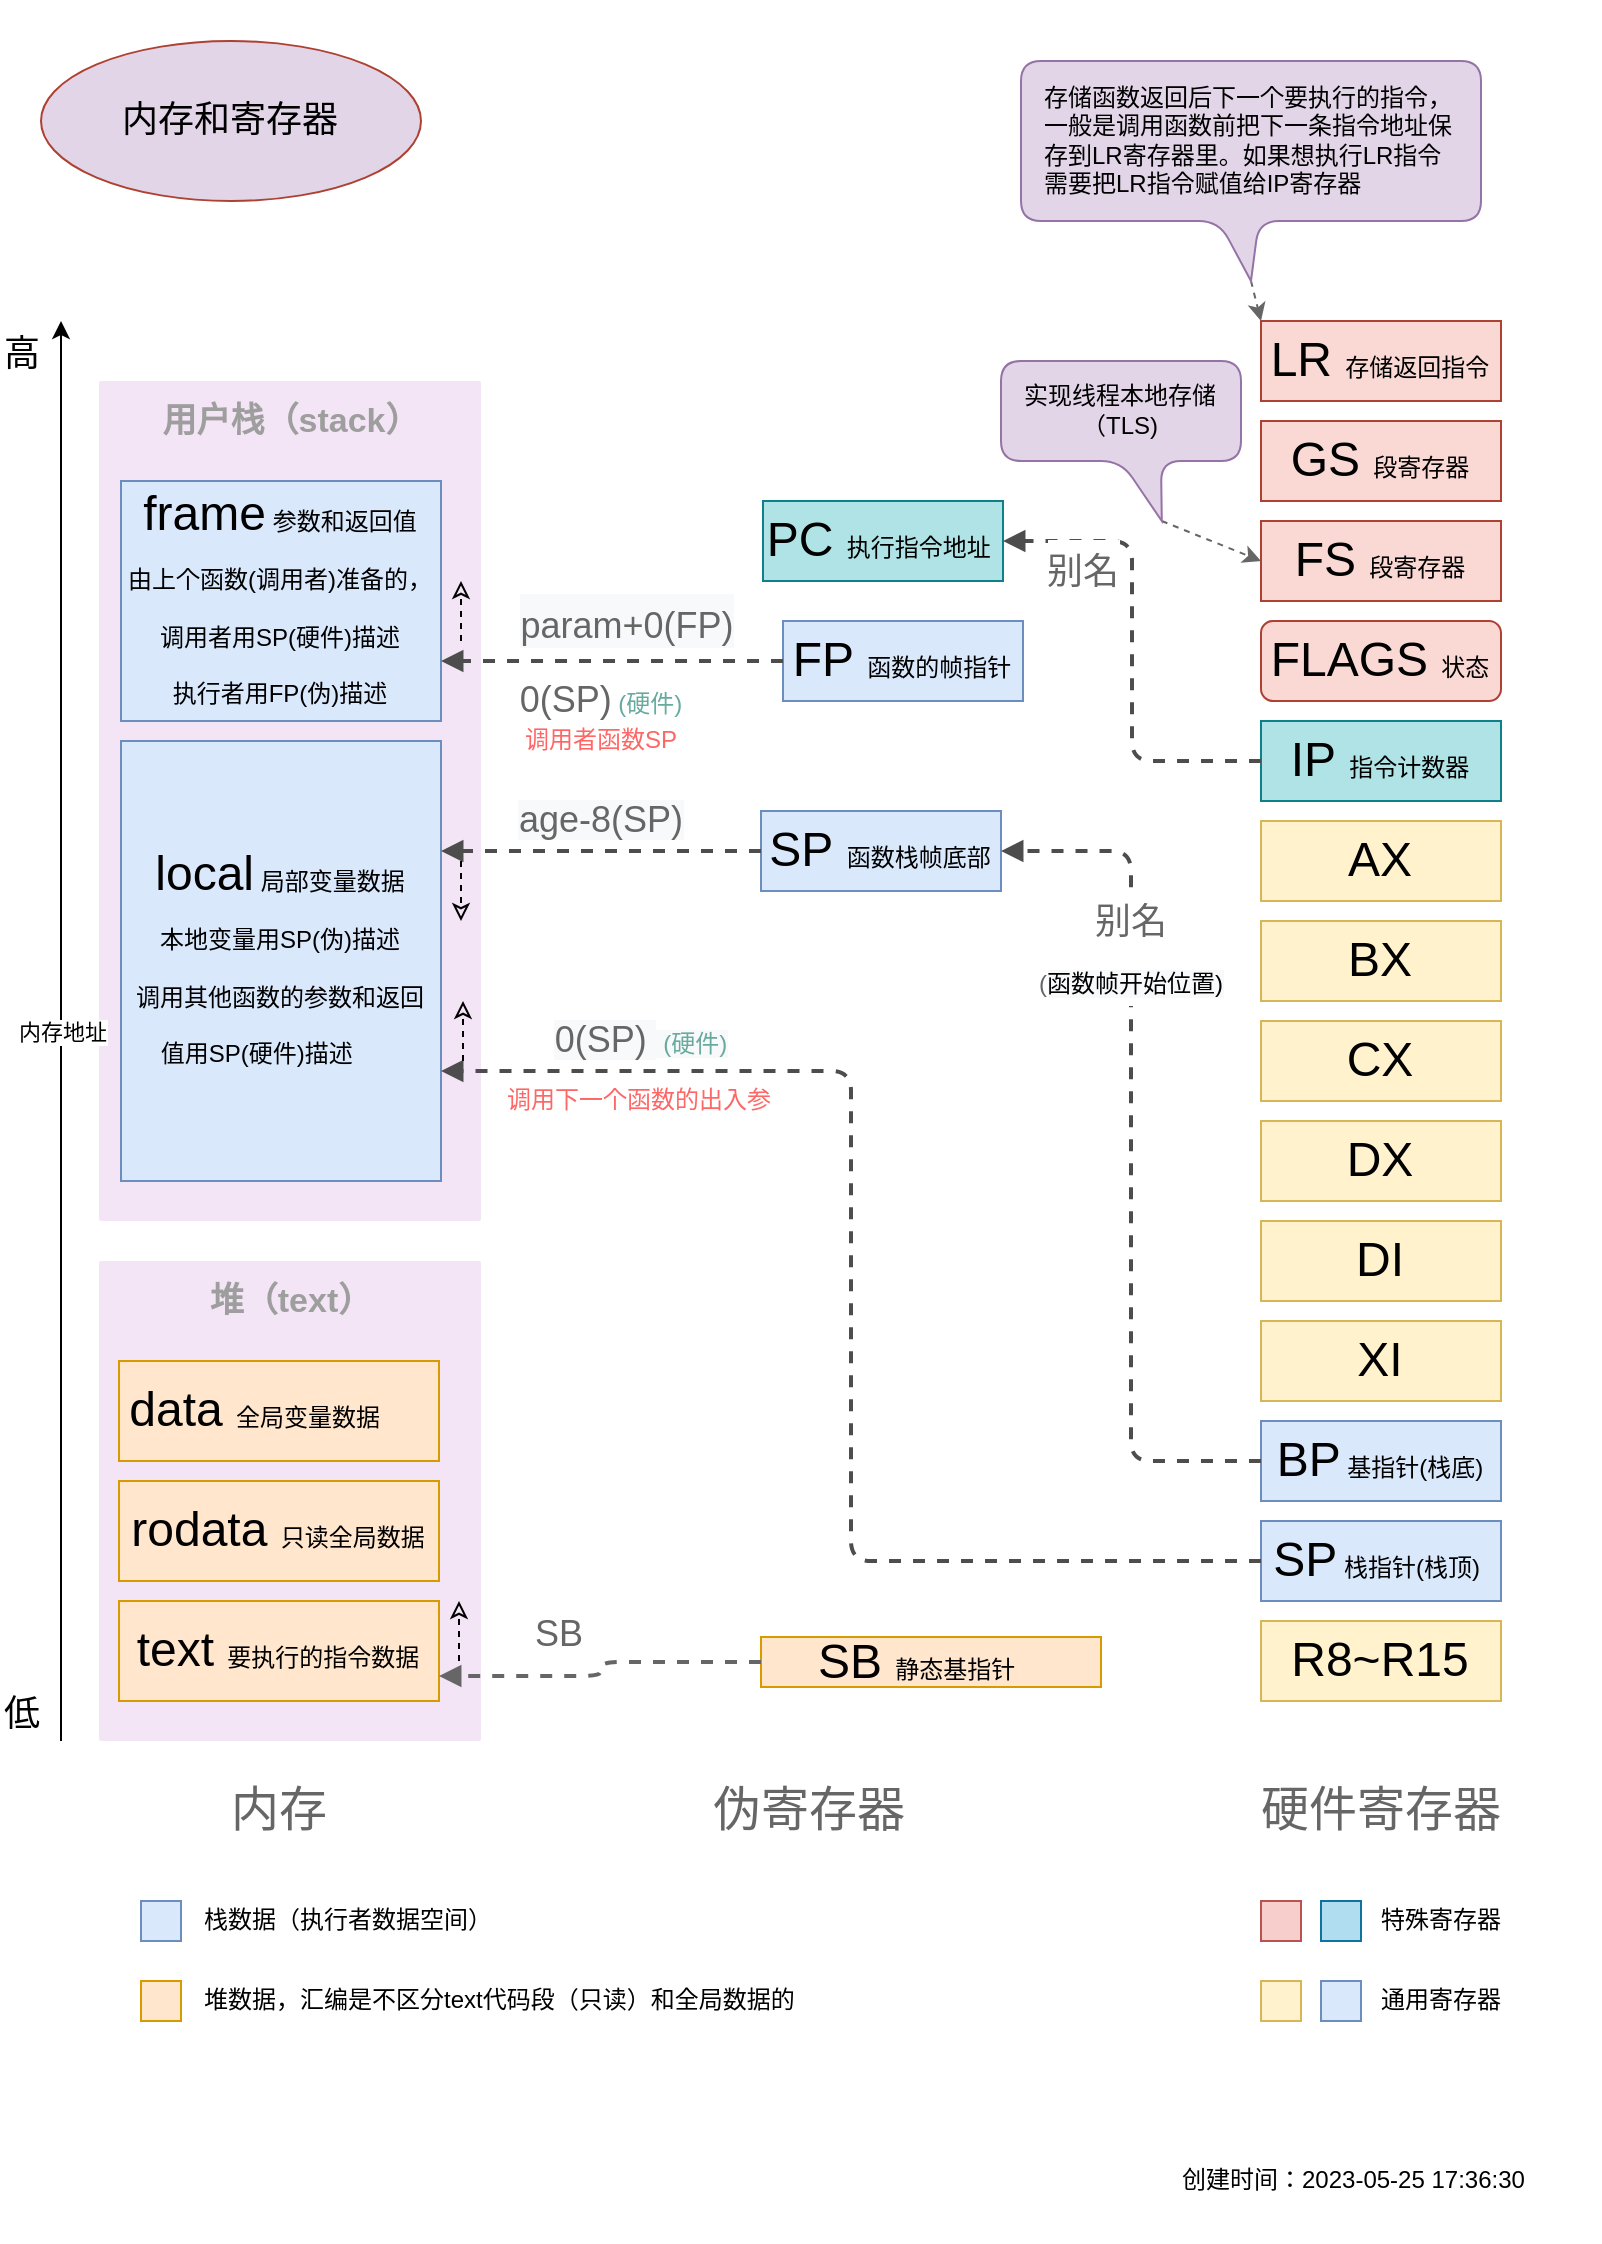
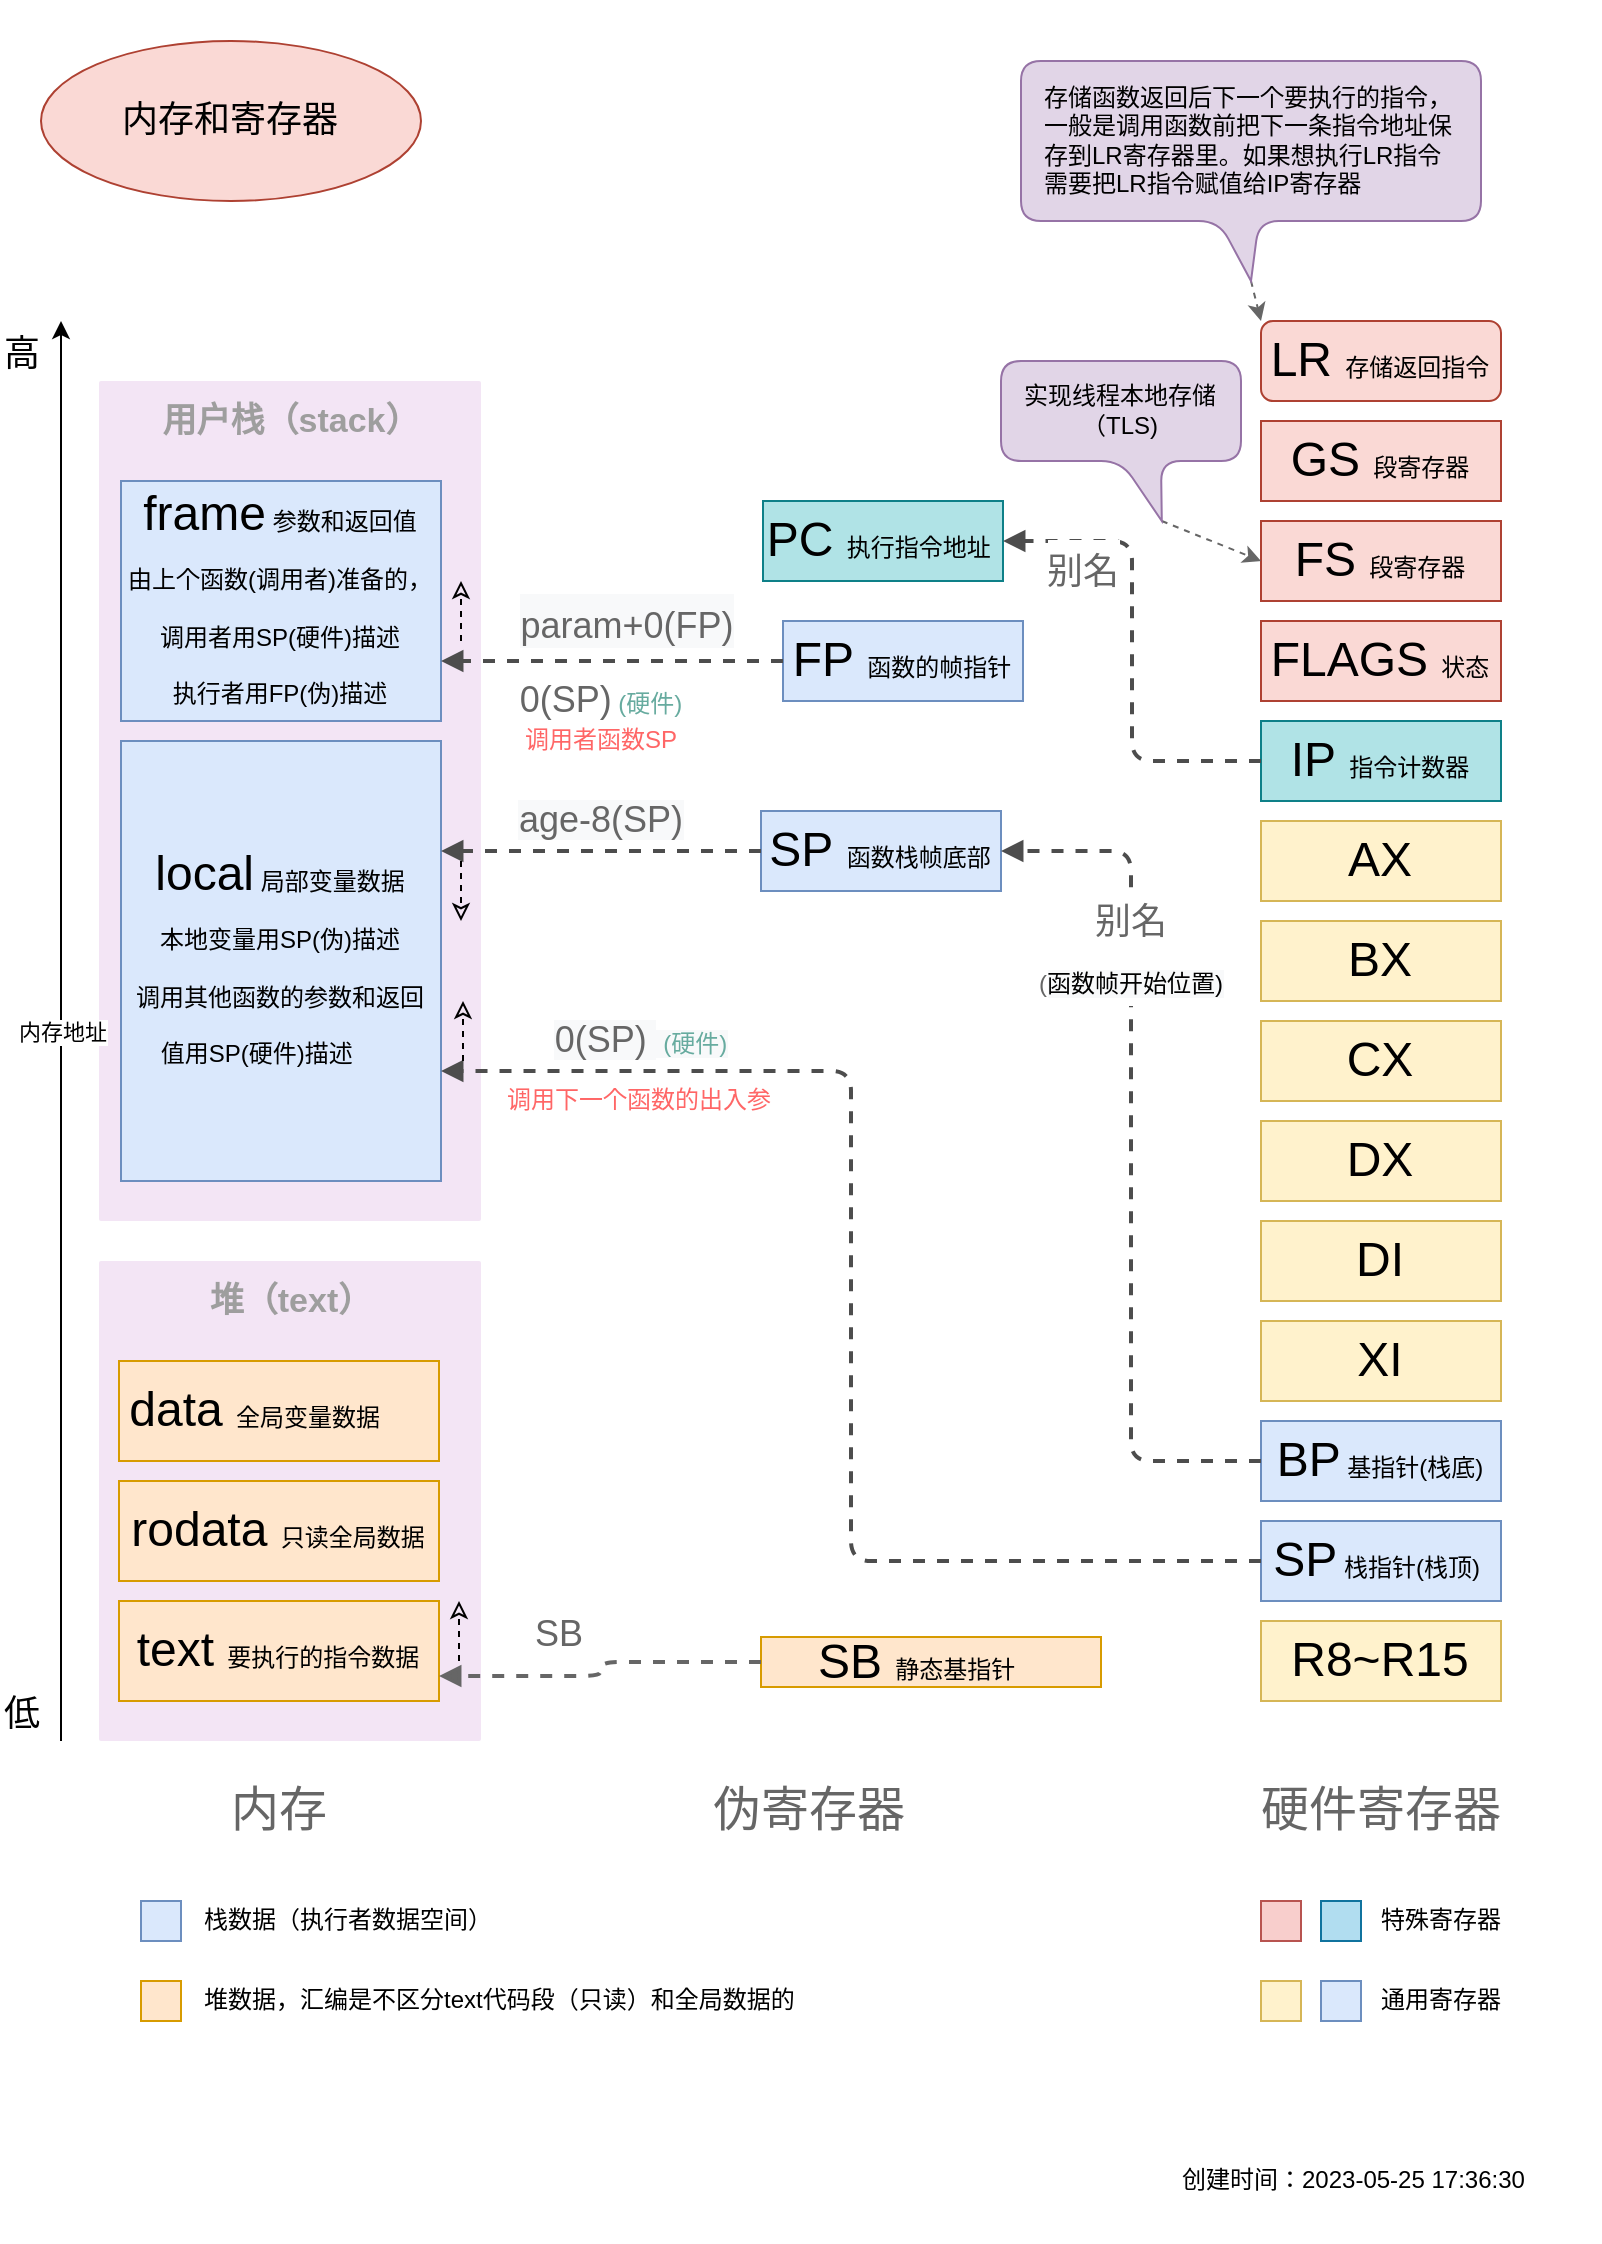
node "内存和寄存器": fillcolor #e1d5e7 -> #fad9d5
node "LR 存储返回指令": shape rectangle -> rounded rectangle
node "FLAGS 状态": shape rounded rectangle -> rectangle
